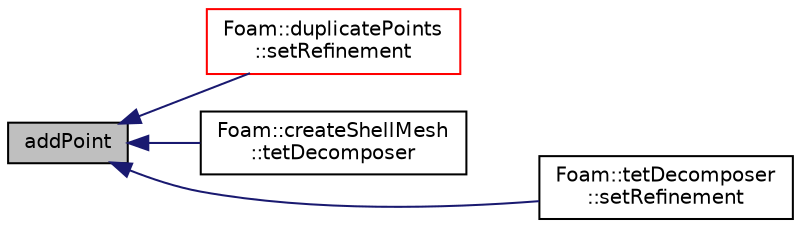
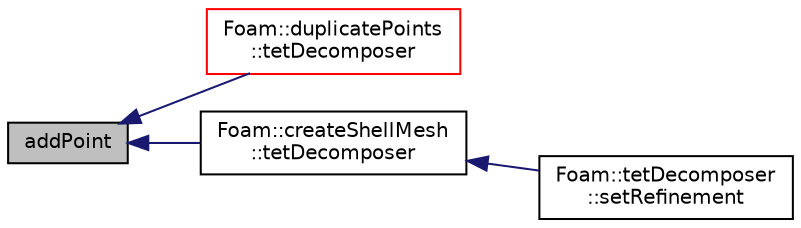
node "Foam::duplicatePoints ::setRefinement": label "Foam::duplicatePoints ::setRefinement" -> "Foam::duplicatePoints ::tetDecomposer"
edge "Foam::tetDecomposer ::setRefinement" -> "addPoint": now "Foam::tetDecomposer ::setRefinement" -> "Foam::createShellMesh ::tetDecomposer"
